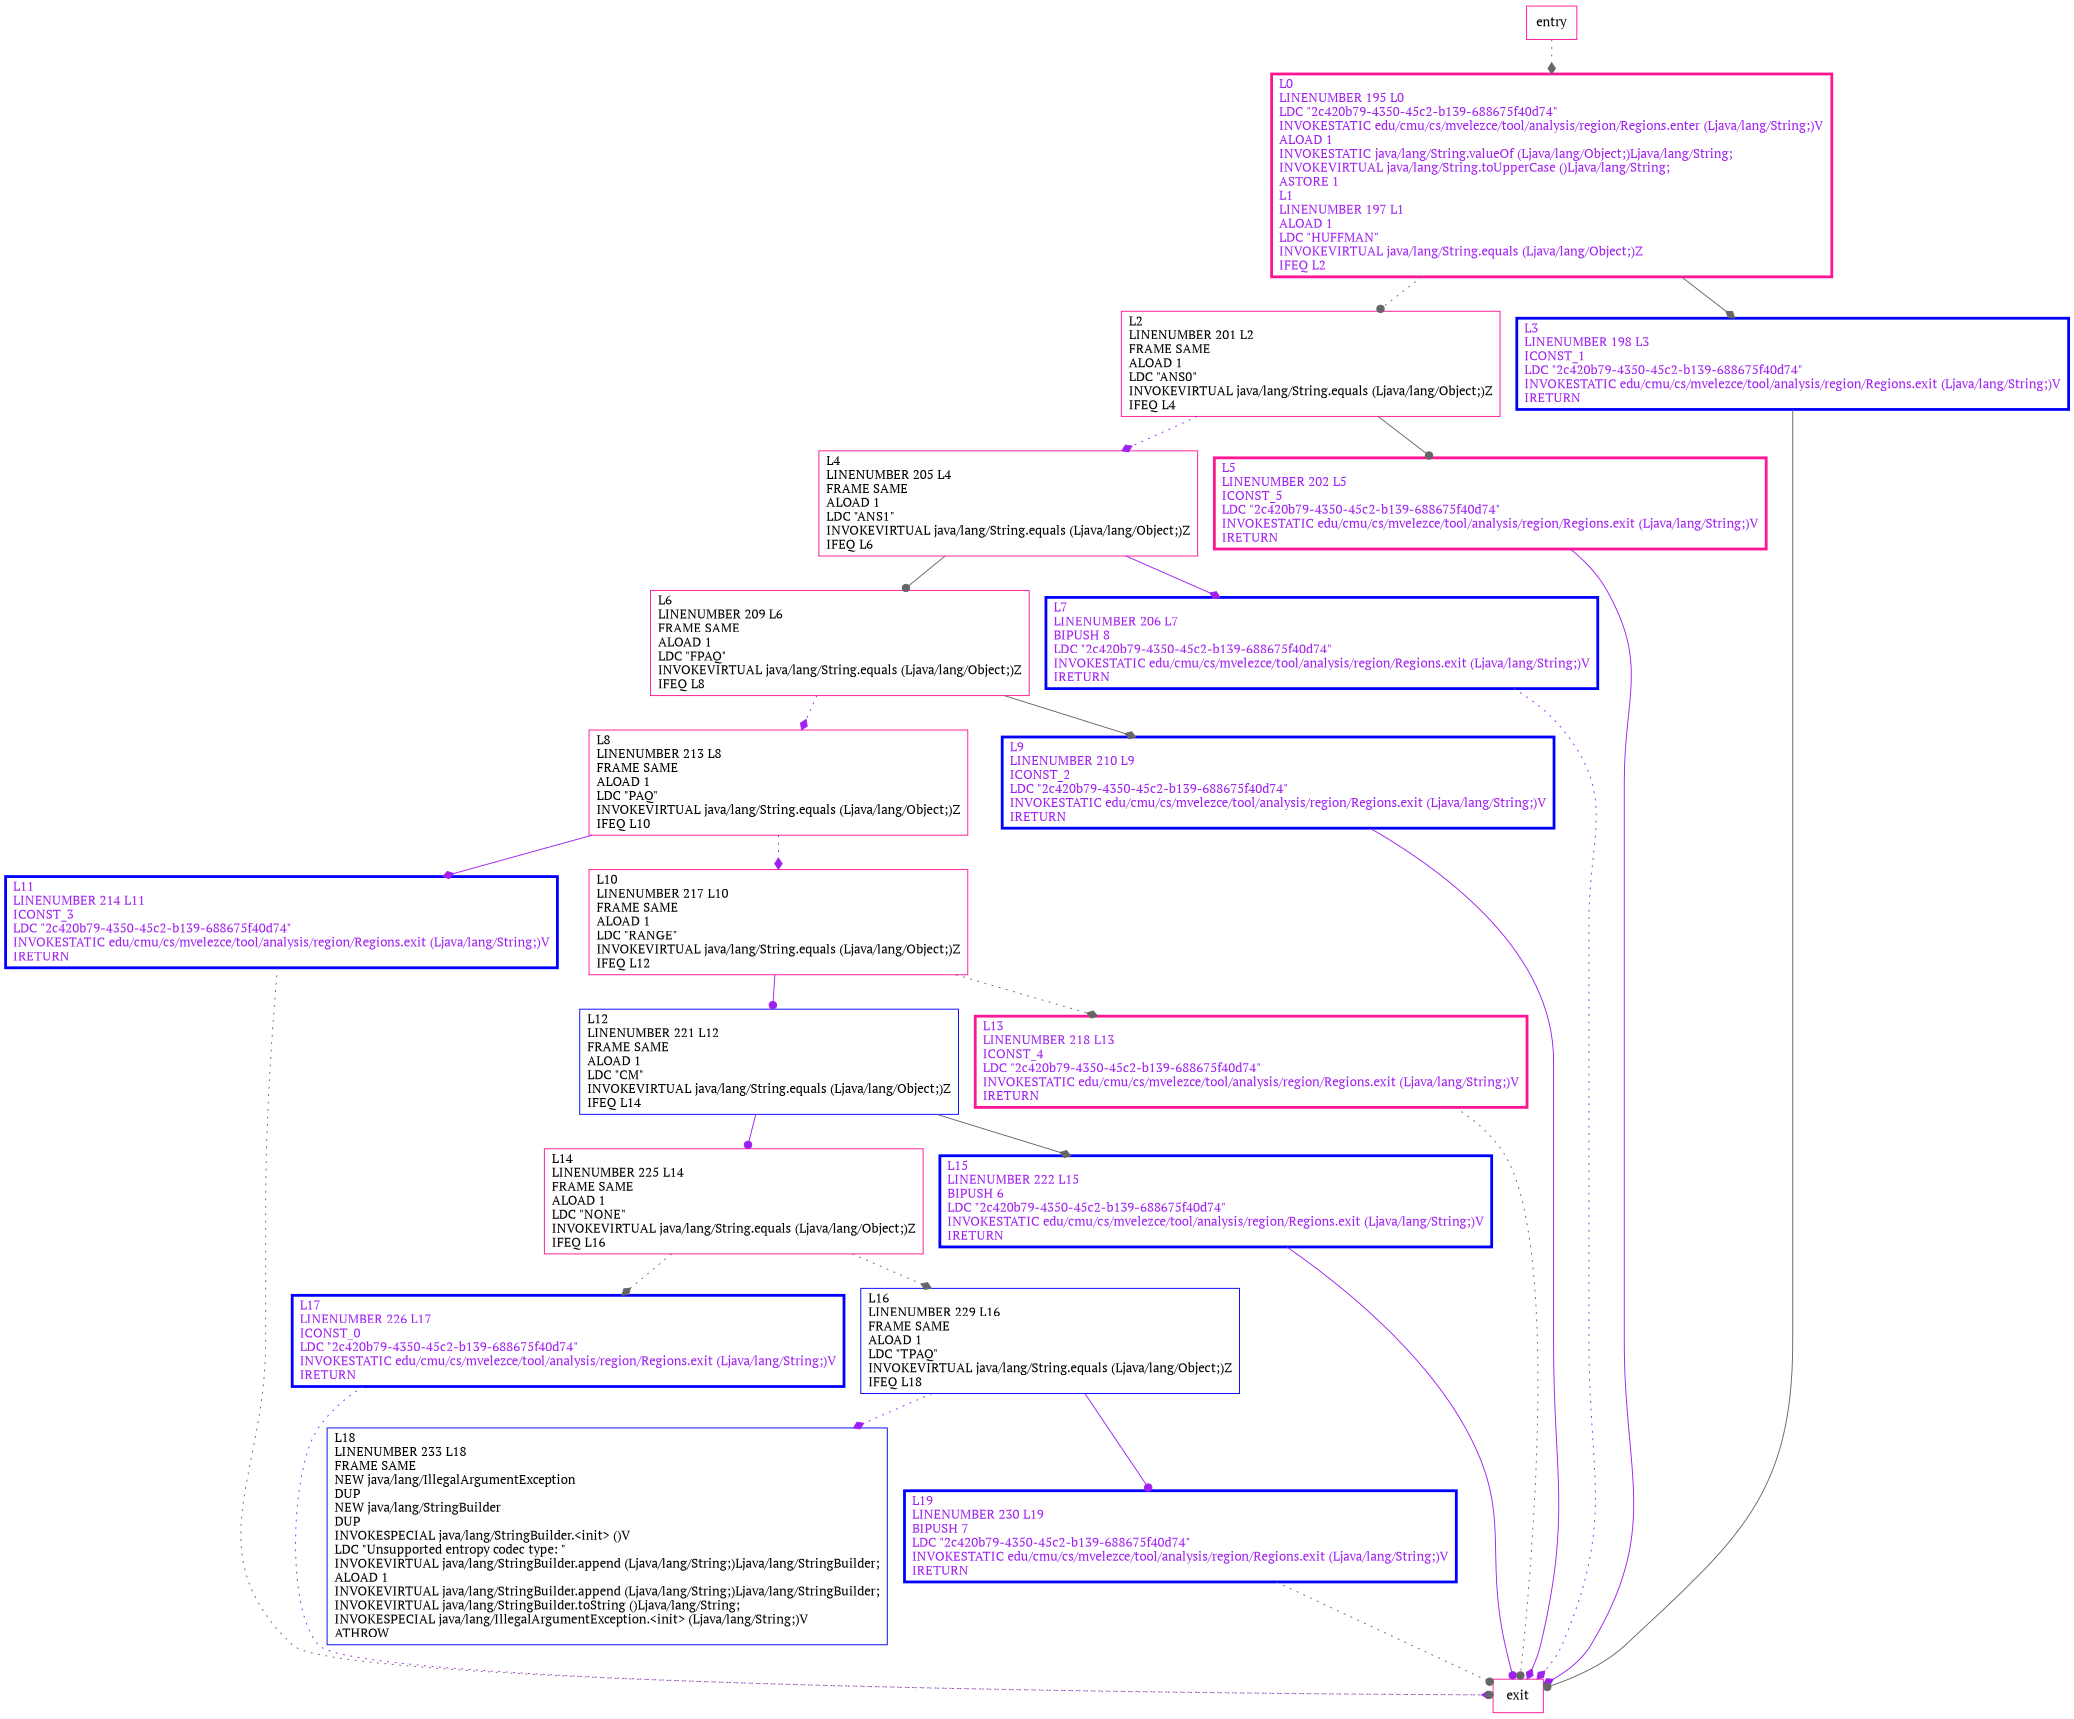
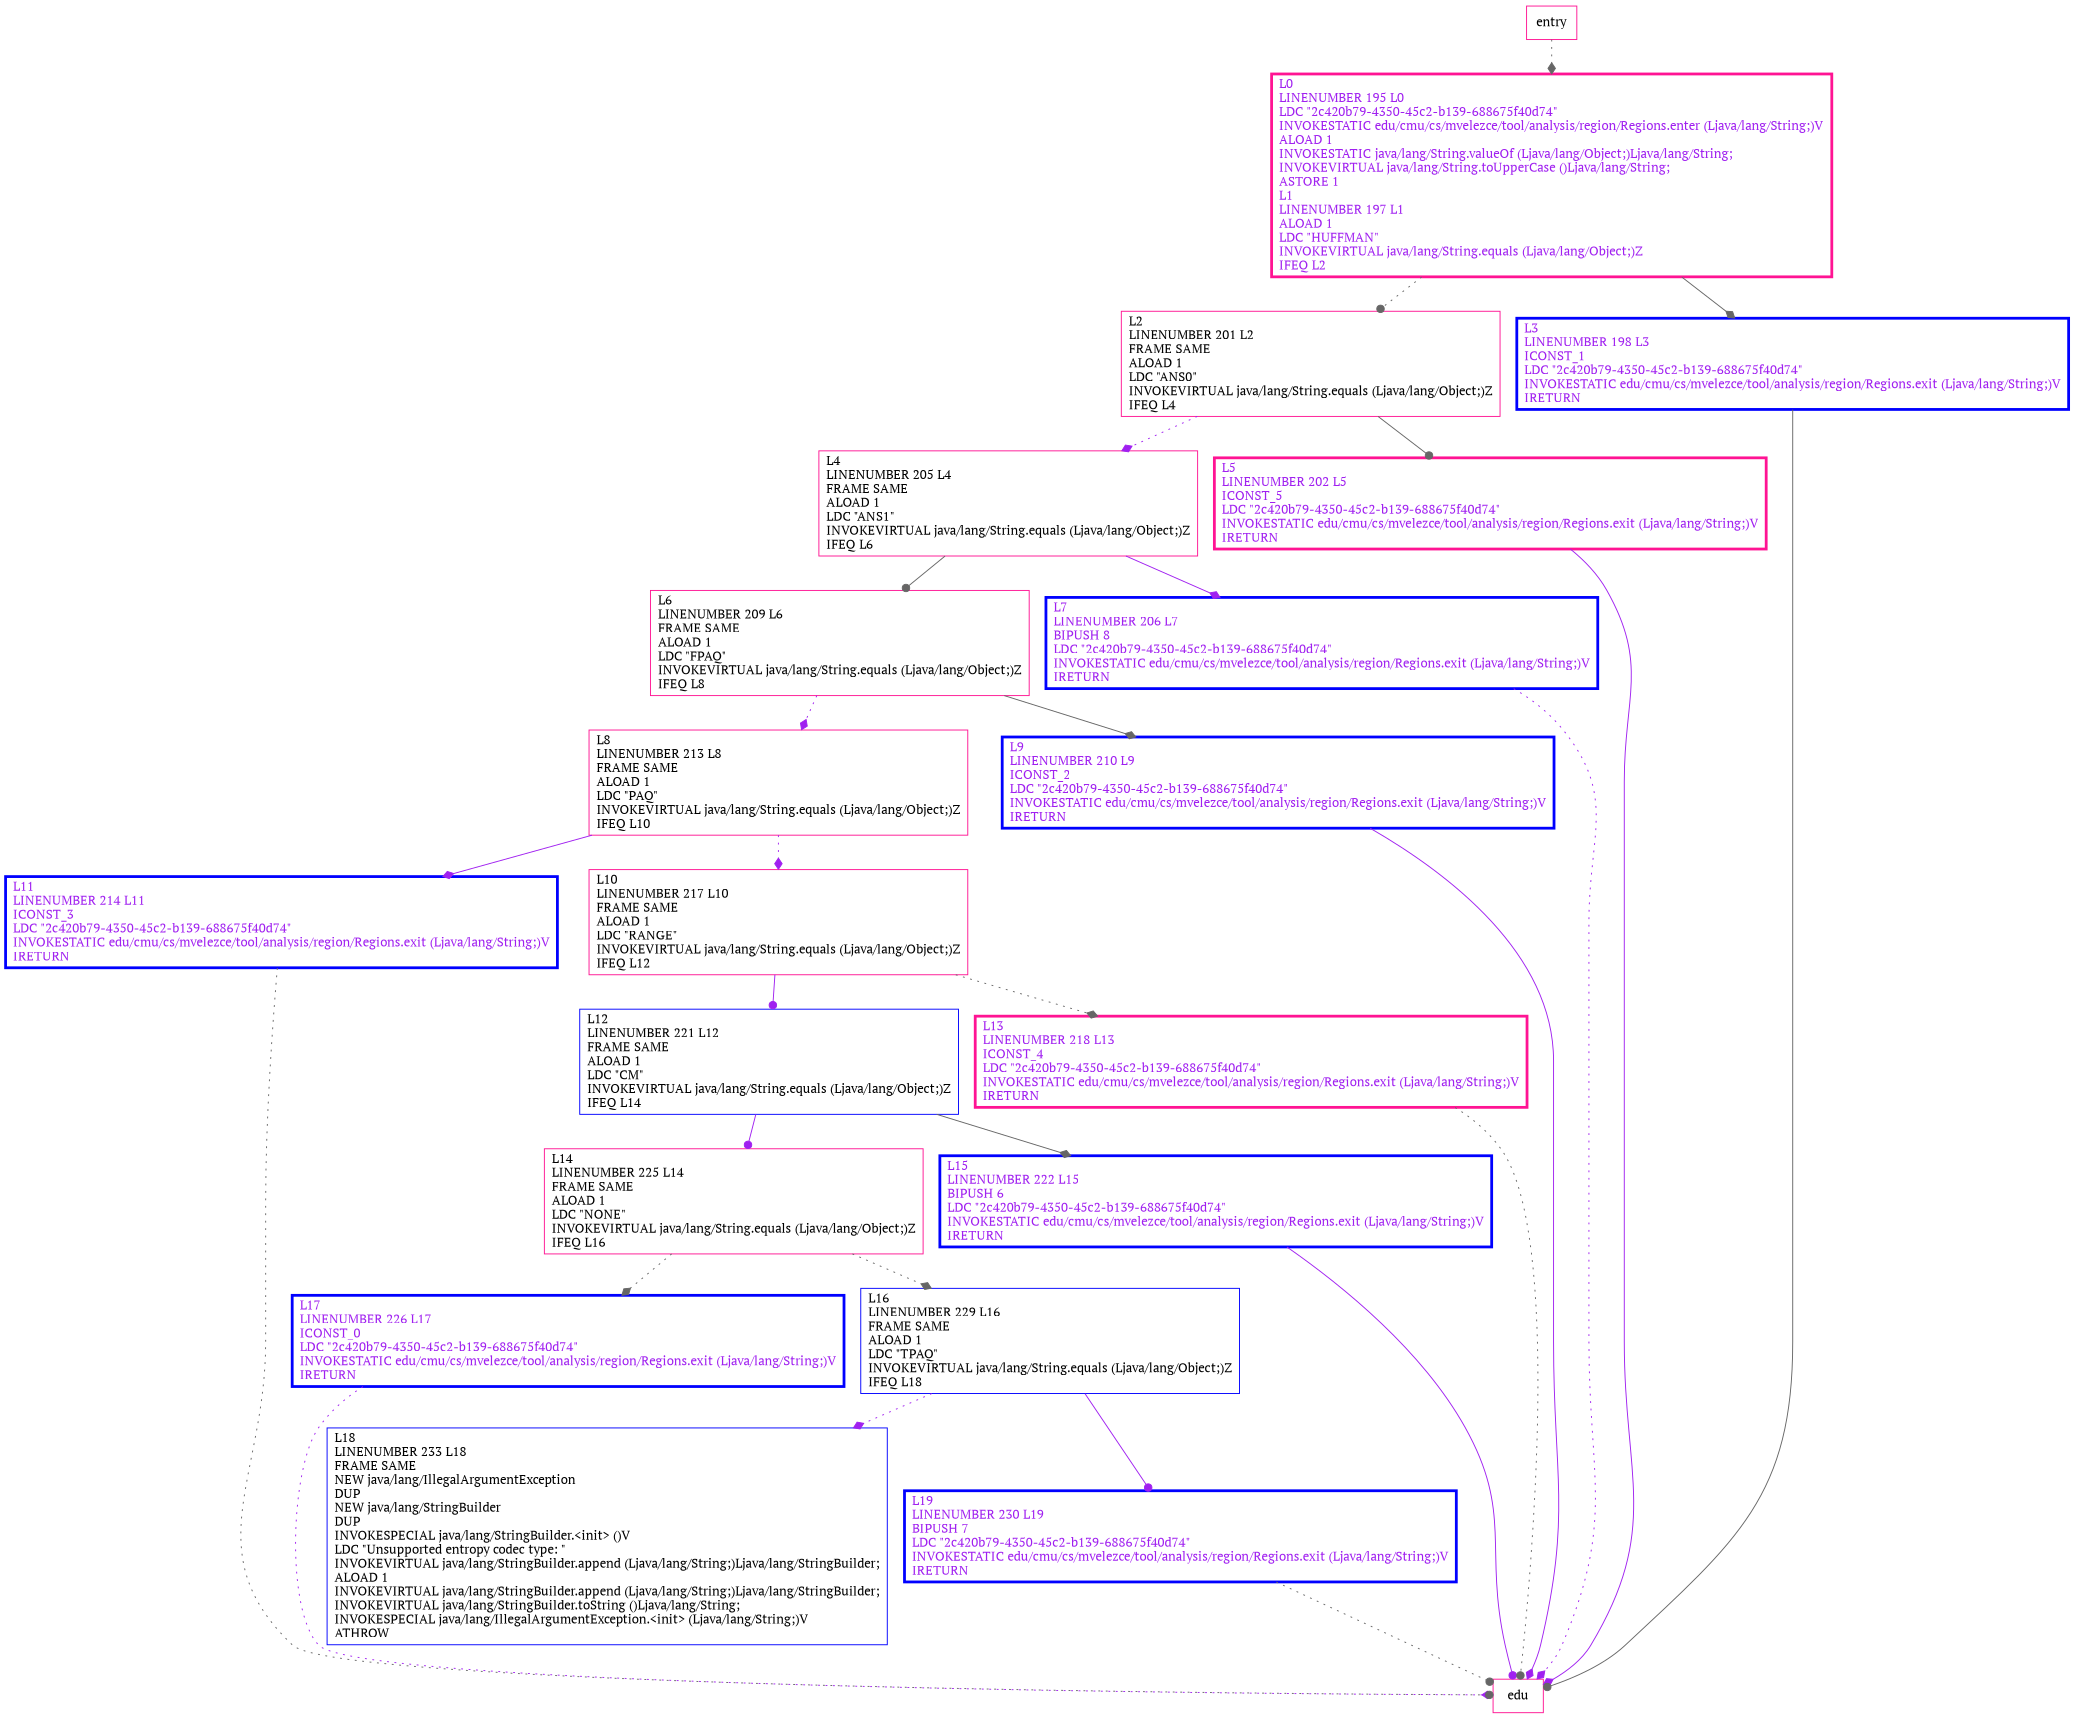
node "exit": label "exit" -> "edu"
